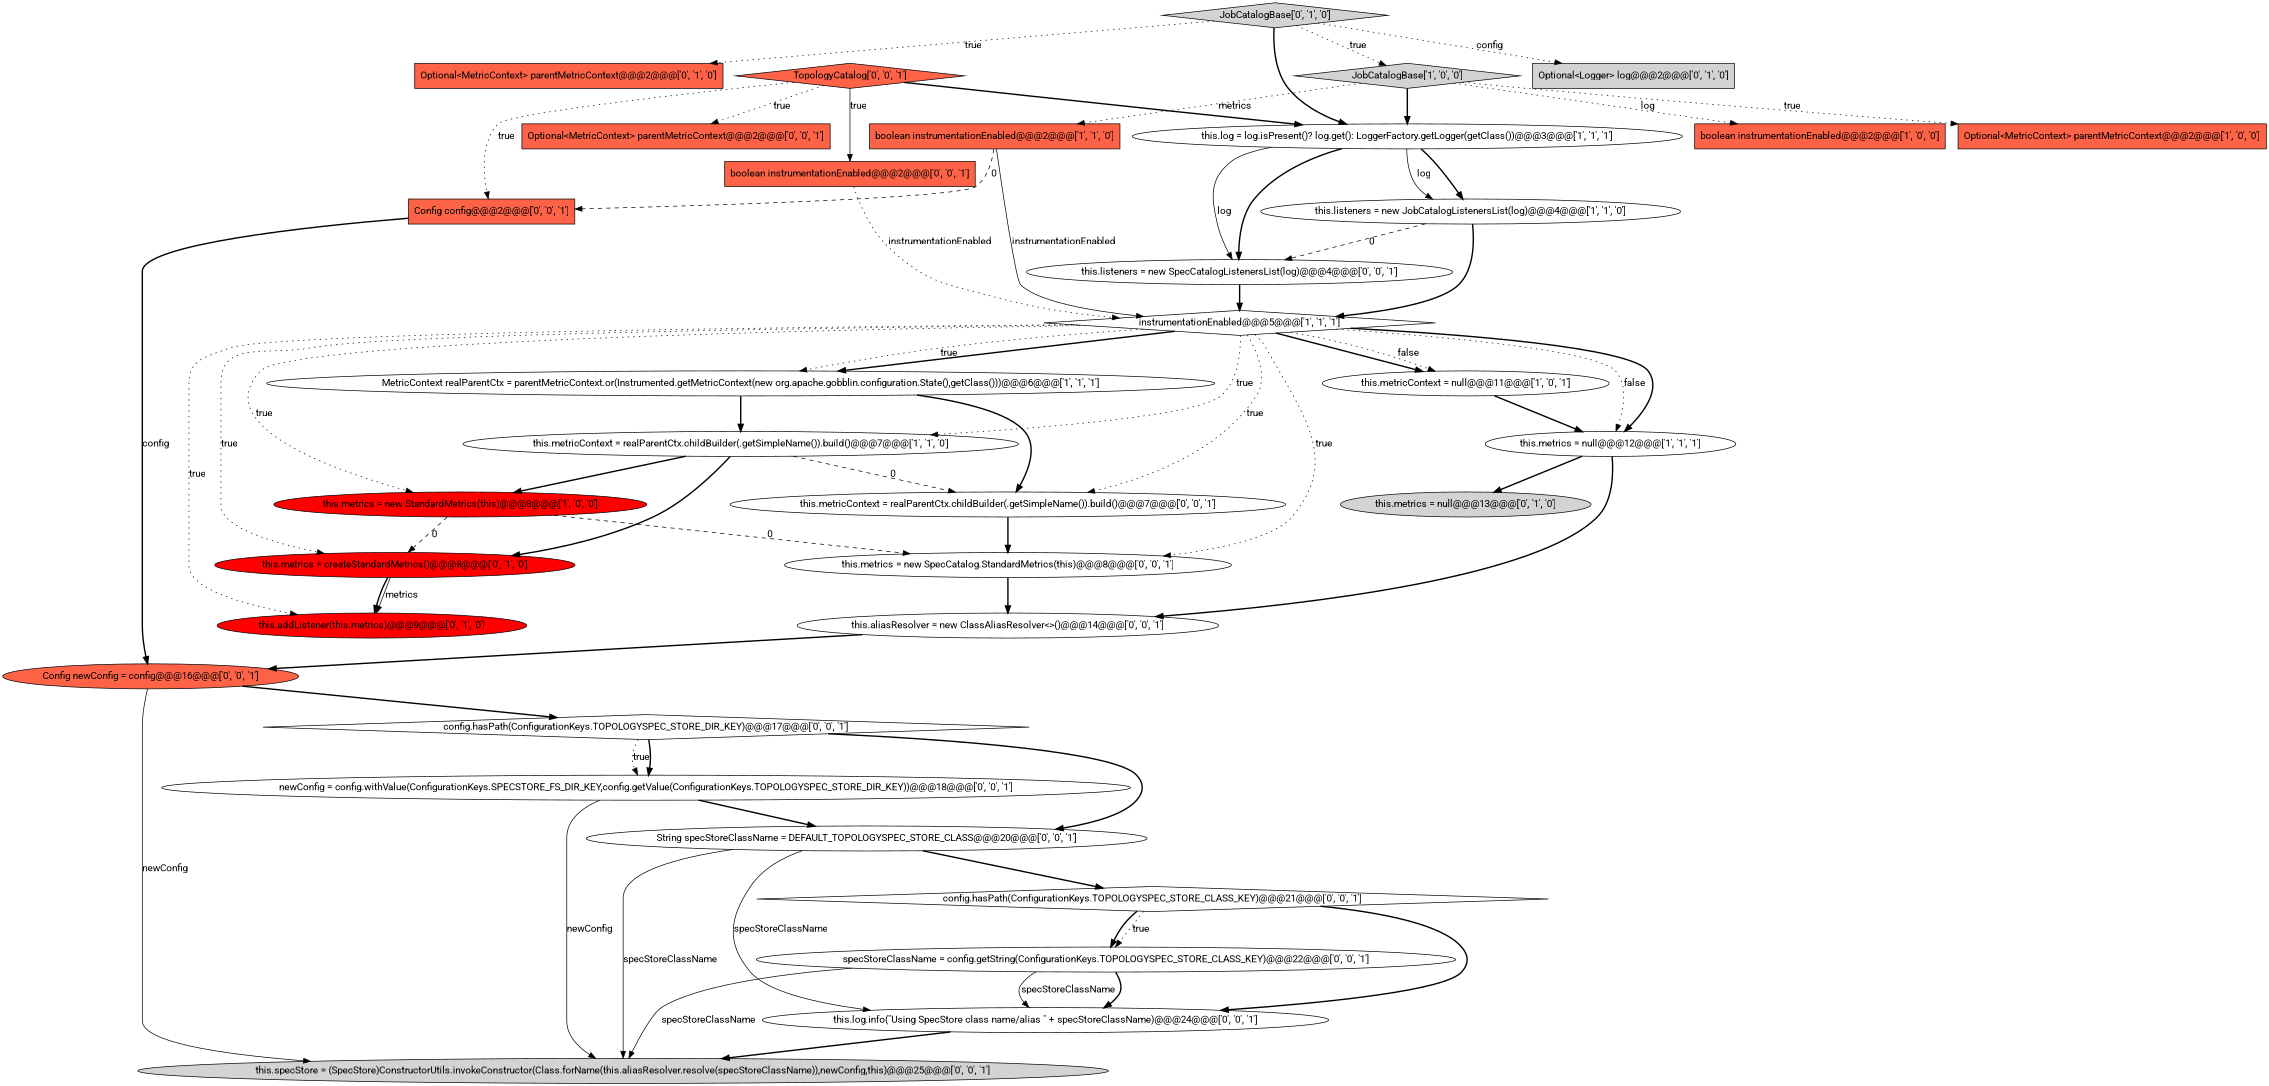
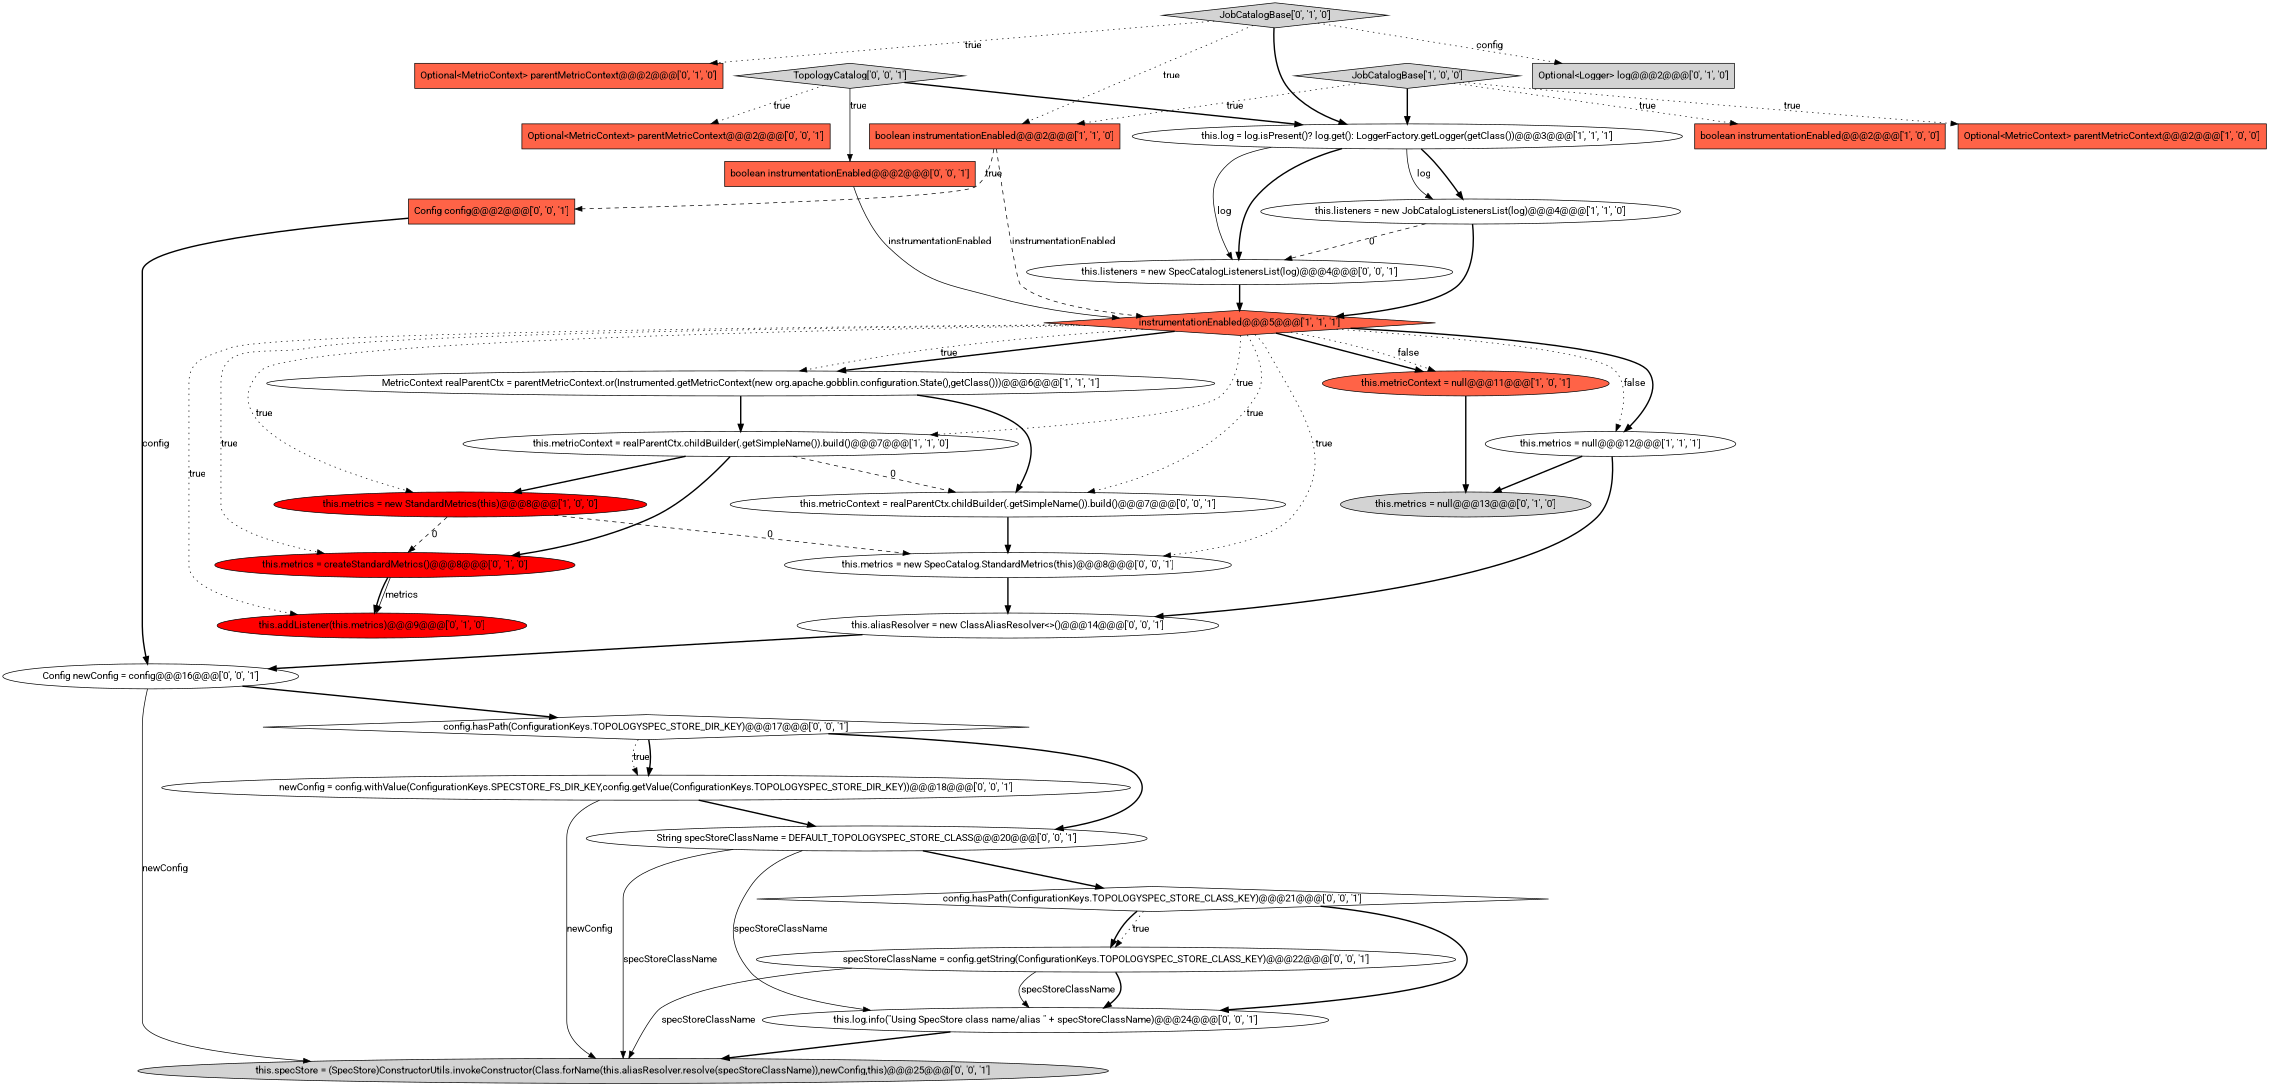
edge "JobCatalogBase['0', '1', '0']" -> "JobCatalogBase['1', '0', '0']": now "JobCatalogBase['0', '1', '0']" -> "boolean instrumentationEnabled@@@2@@@['1', '1', '0']"
node "TopologyCatalog['0', '0', '1']": fillcolor tomato -> lightgray
edge "TopologyCatalog['0', '0', '1']" -> "Config config@@@2@@@['0', '0', '1']": removed, label "true"
edge "JobCatalogBase['1', '0', '0']" -> "boolean instrumentationEnabled@@@2@@@['1', '1', '0']": label "metrics" -> "true"
edge "JobCatalogBase['1', '0', '0']" -> "boolean instrumentationEnabled@@@2@@@['1', '0', '0']": label "log" -> "true"
edge "boolean instrumentationEnabled@@@2@@@['1', '1', '0']" -> "Config config@@@2@@@['0', '0', '1']": label "0" -> "true"
edge "boolean instrumentationEnabled@@@2@@@['1', '1', '0']" -> "instrumentationEnabled@@@5@@@['1', '1', '1']": style solid -> dashed
edge "boolean instrumentationEnabled@@@2@@@['0', '0', '1']" -> "instrumentationEnabled@@@5@@@['1', '1', '1']": style dotted -> solid
node "instrumentationEnabled@@@5@@@['1', '1', '1']": fillcolor white -> tomato
node "this.metricContext = null@@@11@@@['1', '0', '1']": fillcolor white -> tomato
edge "this.metricContext = null@@@11@@@['1', '0', '1']" -> "this.metrics = null@@@12@@@['1', '1', '1']": now "this.metricContext = null@@@11@@@['1', '0', '1']" -> "this.metrics = null@@@13@@@['0', '1', '0']"
node "Config newConfig = config@@@16@@@['0', '0', '1']": fillcolor tomato -> white
